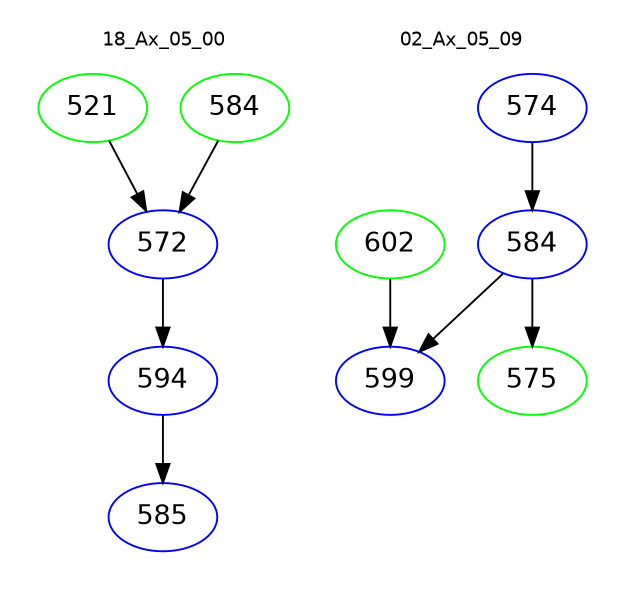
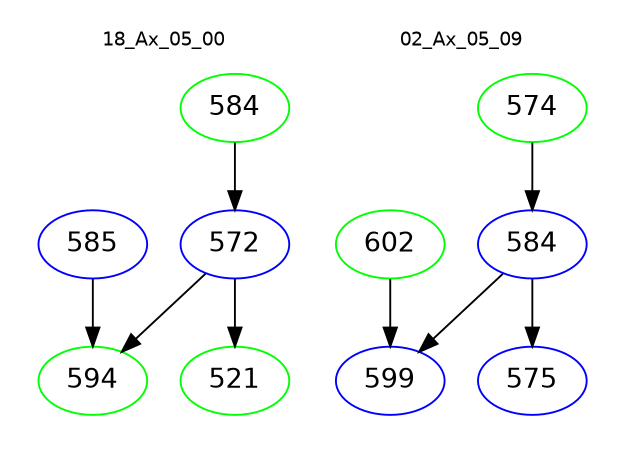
node "574": color blue -> green
edge "521" -> "572": reversed
node "594": color blue -> green
node "575": color green -> blue
edge "594" -> "585": reversed
